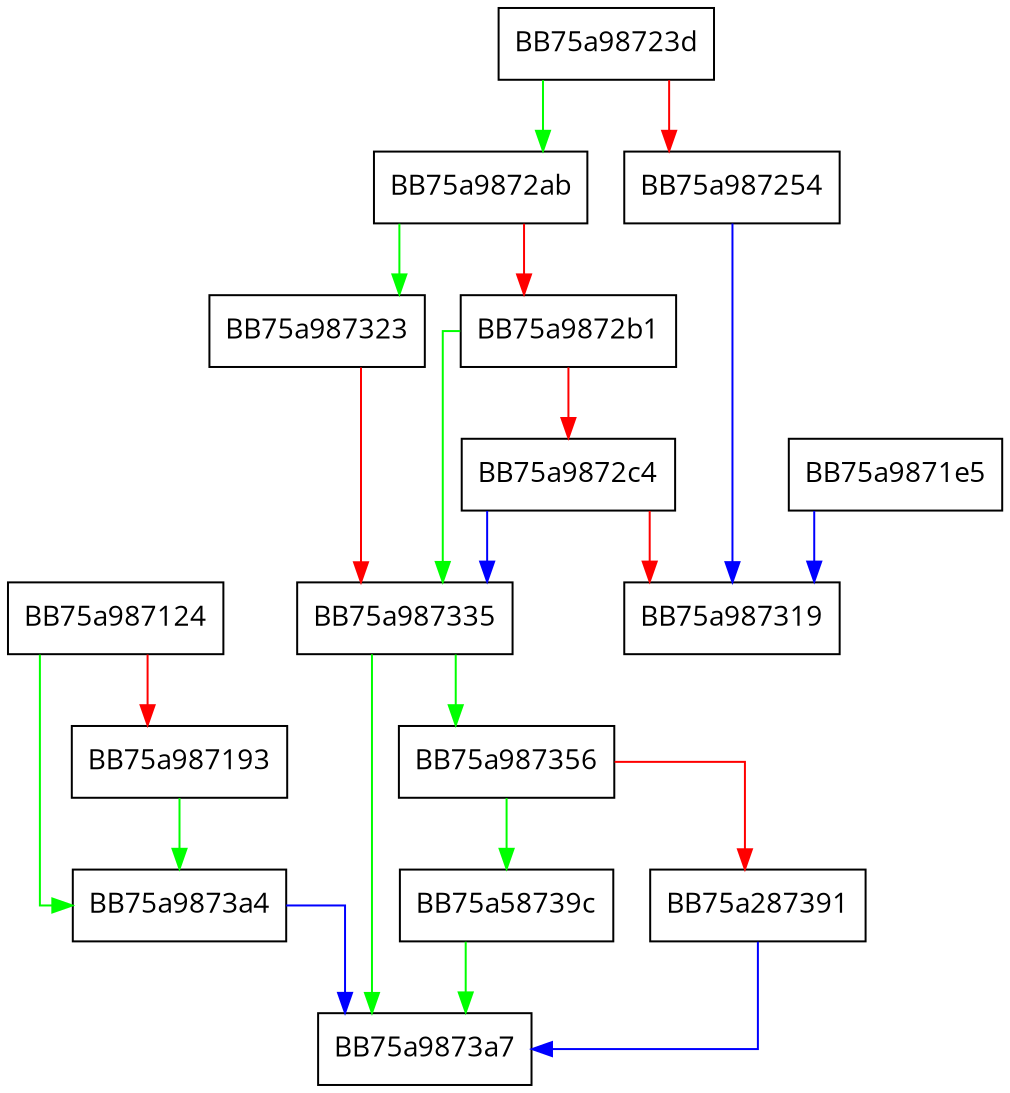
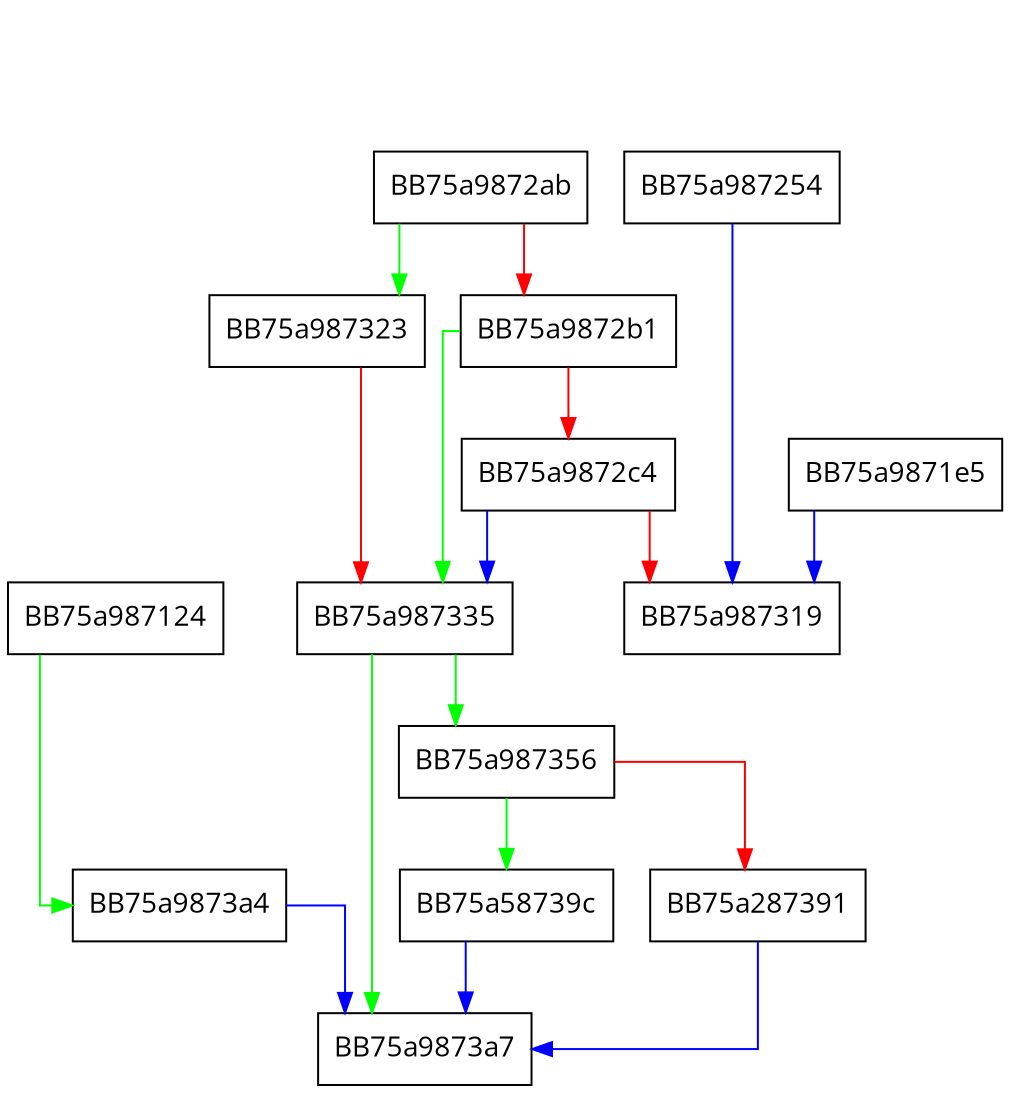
node "BB75a98723d": removed
node "BB75a987193": removed
edge "BB75a58739c" -> "BB75a9873a7": color green -> blue
